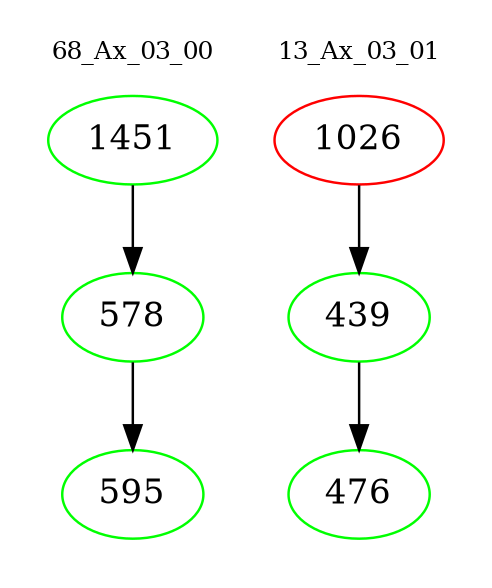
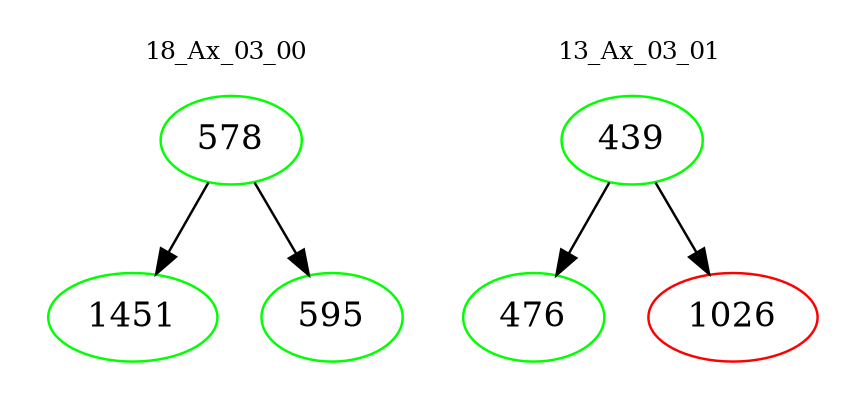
cluster "68_Ax_03_00": label "68_Ax_03_00" -> "18_Ax_03_00"
edge "1451" -> "578": reversed
edge "1026" -> "439": reversed
